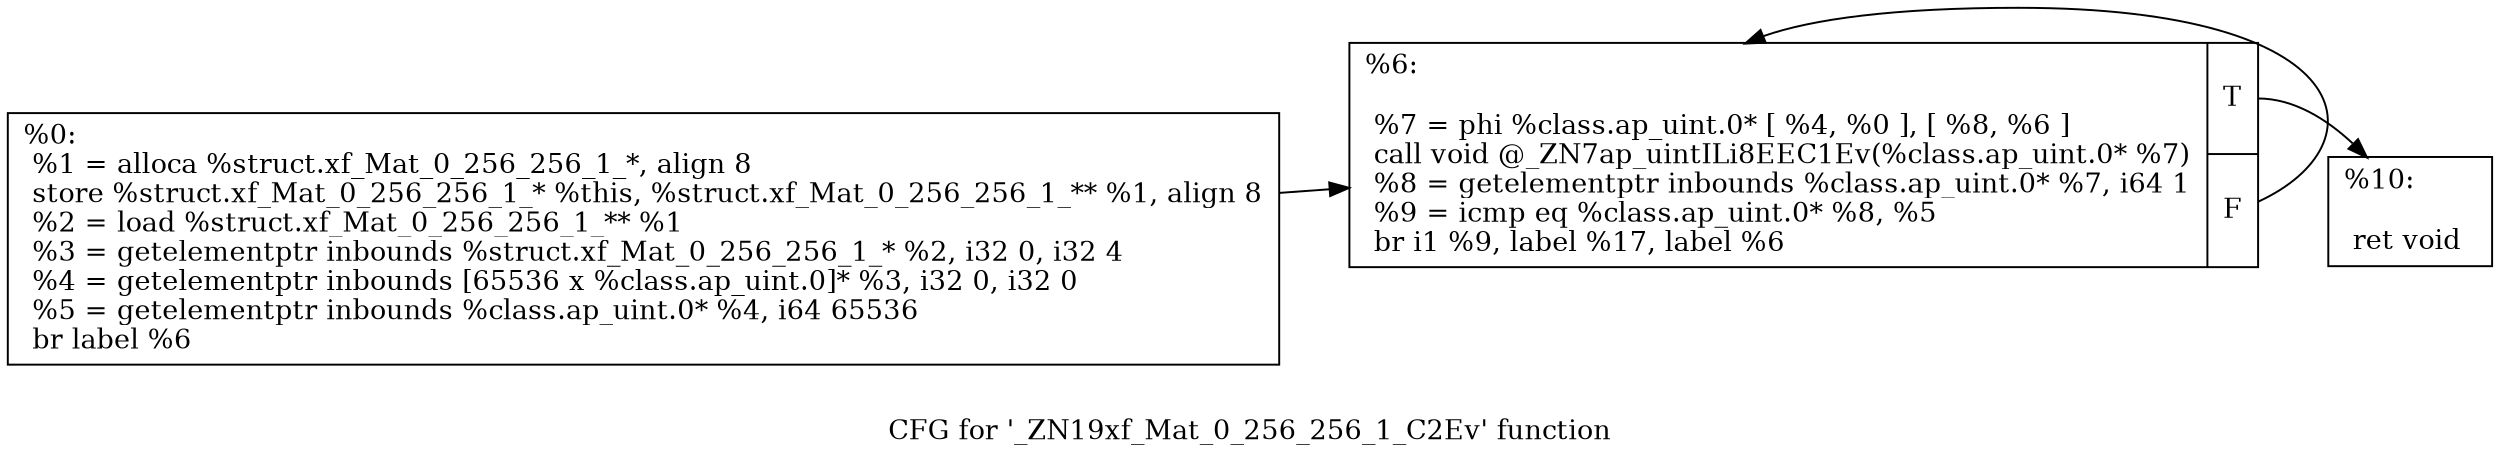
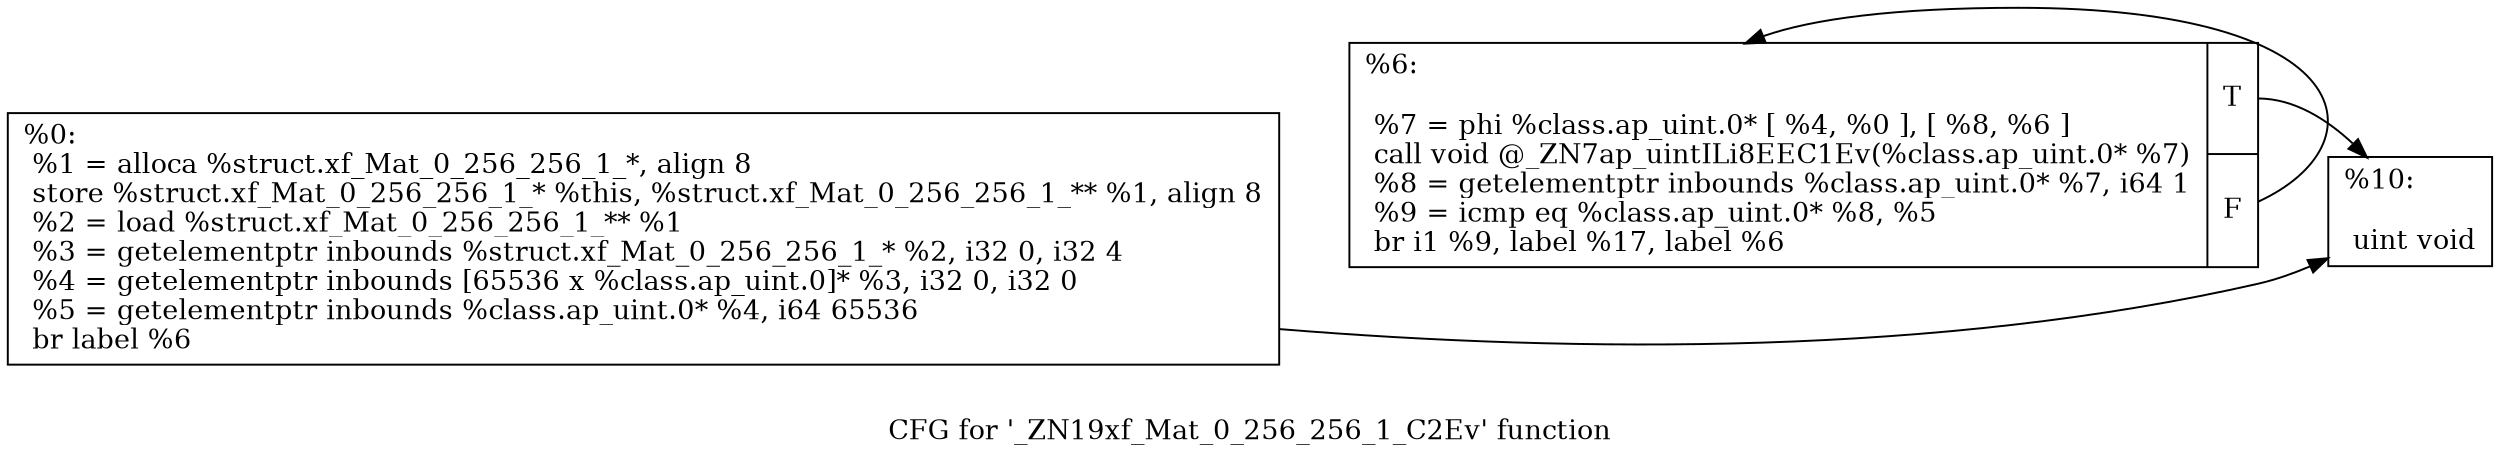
edge "%0:" -> "%6:": now "%0:" -> "%10:"
node "%10:": text "ret void" -> "uint void"
